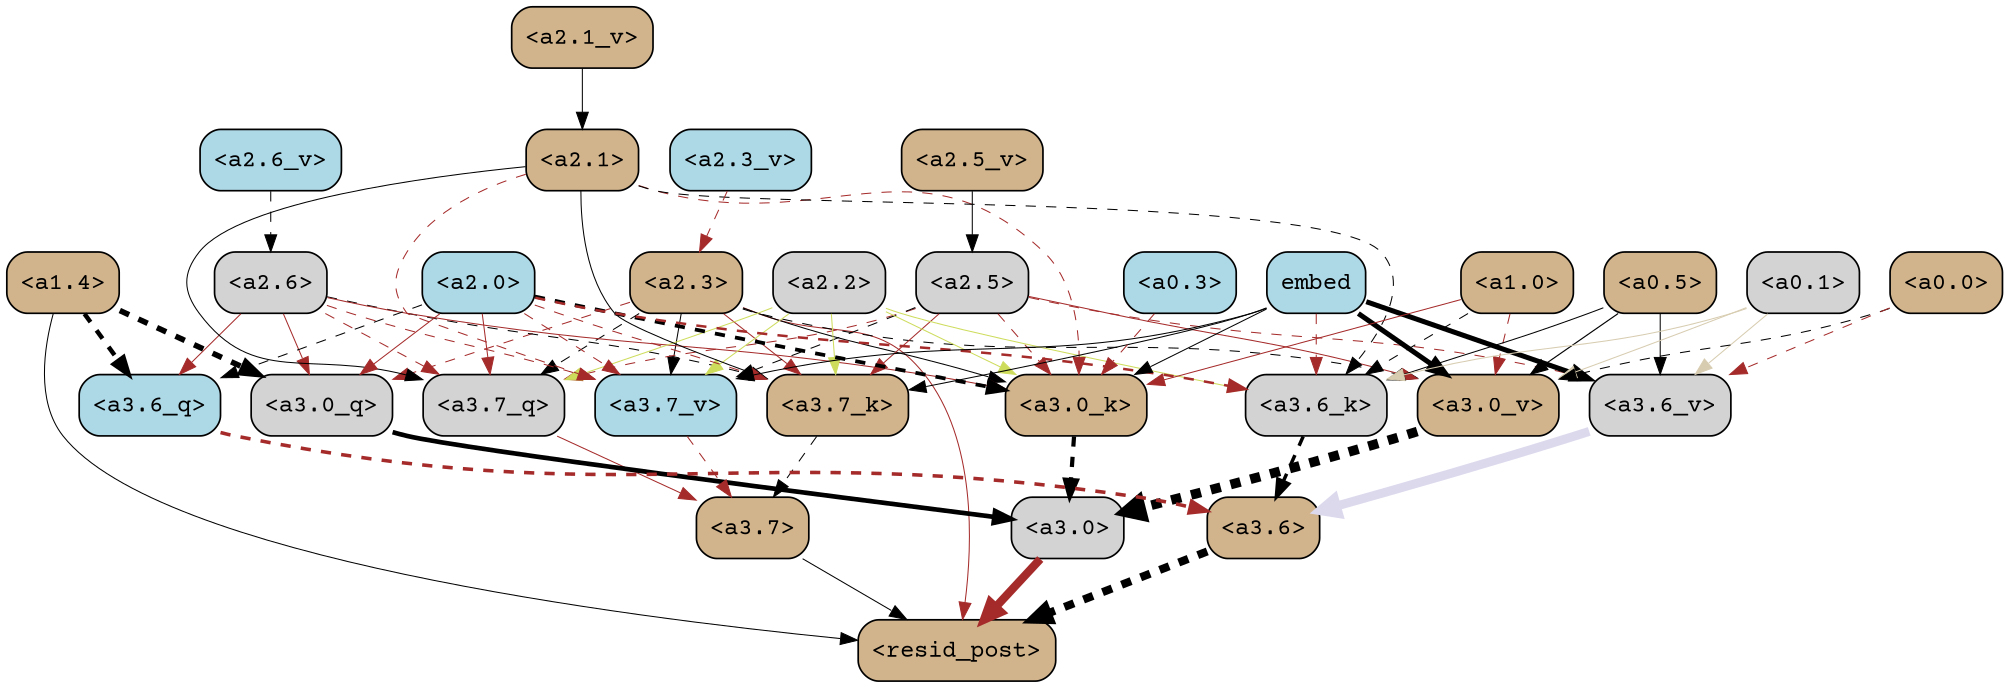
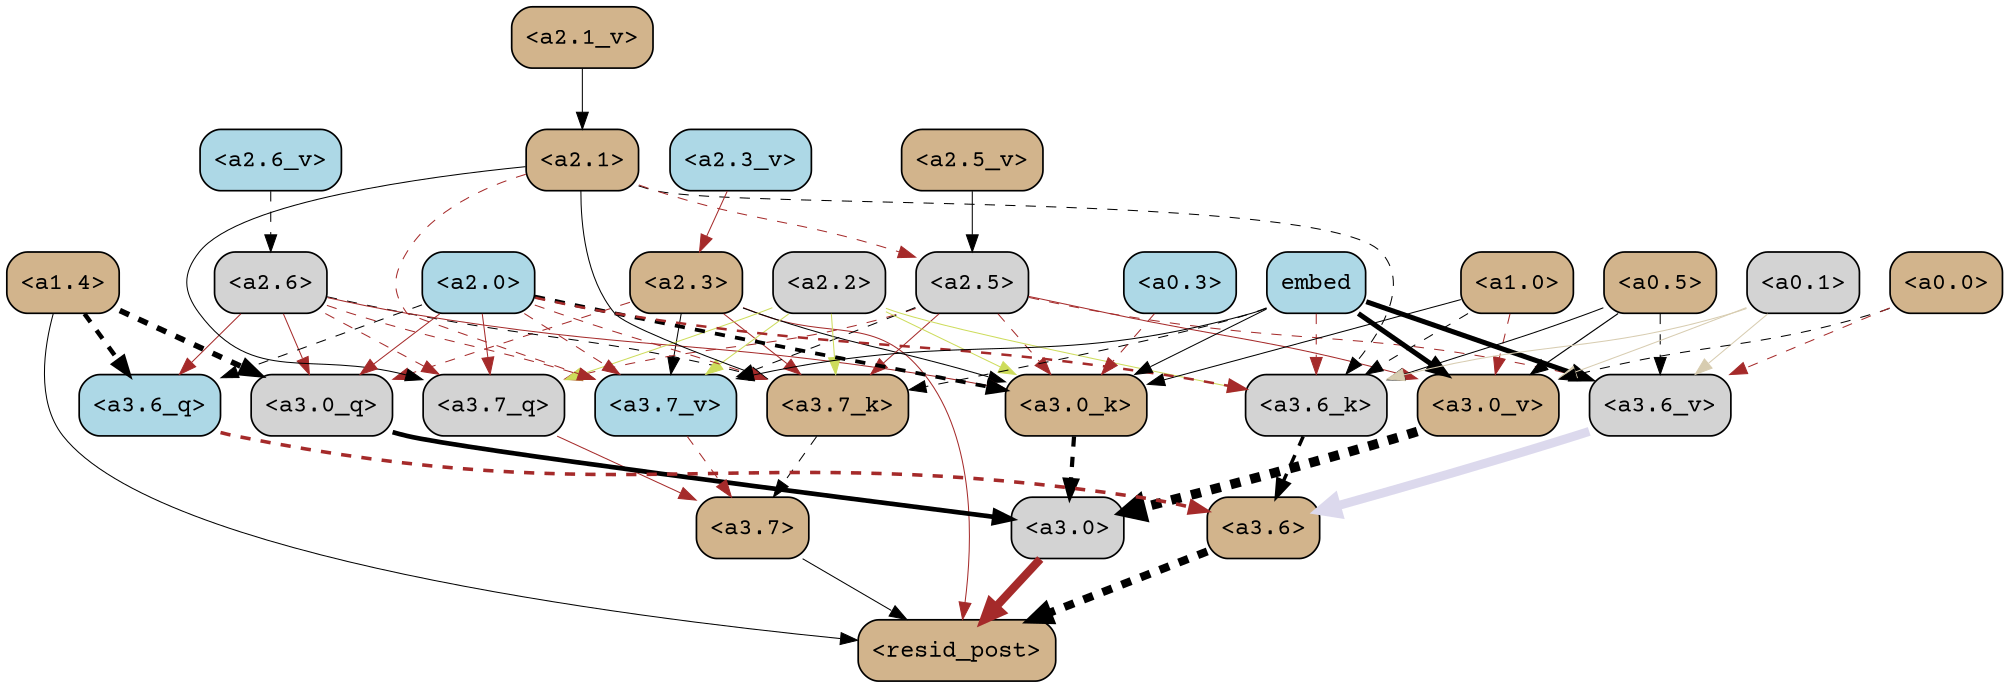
edge "<a2.1>" -> "<a3.0_k>": now "<a2.1>" -> "<a2.5>"
edge "<a2.3_v>" -> "<a2.3>": style dashed -> solid
edge "<a1.0>" -> "<a3.0_k>": color brown -> black
edge "<a0.5>" -> "<a3.6_v>": style solid -> dashed
edge "<a2.3>" -> "<a3.7_q>": removed
edge "<a2.3>" -> "<a3.0_v>": removed
edge "embed" -> "<a3.7_k>": style solid -> dashed
